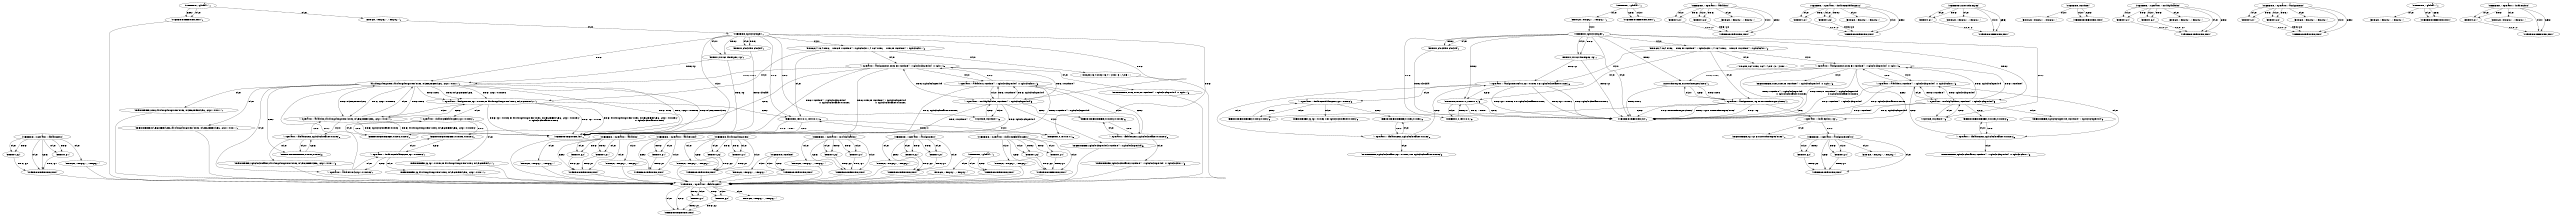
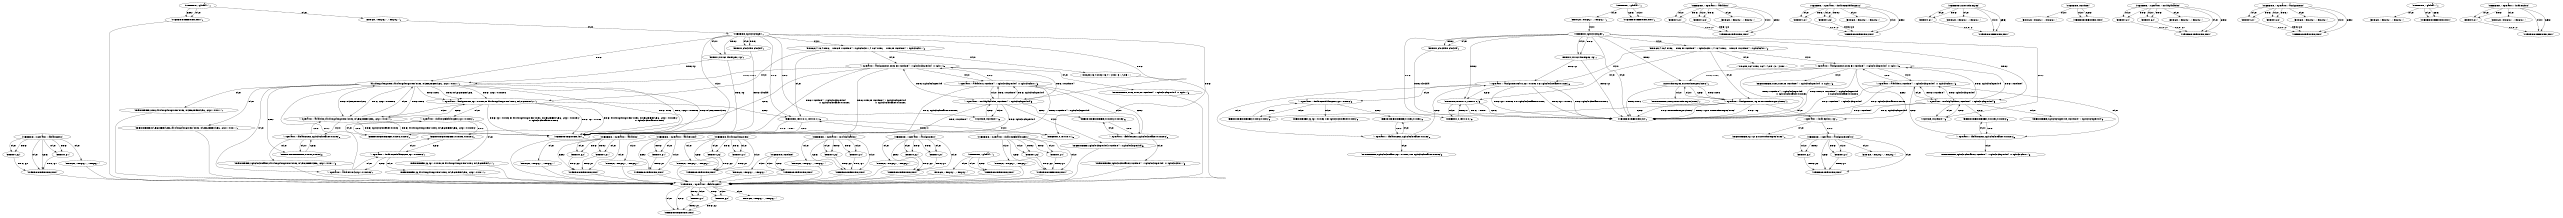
node "(IDENTIFIER,nsec,ns_to_timespec(nsec))": added
edge "(<operator>.assignment,*tp = ns_to_timespec(nsec))" -> "(<operator>.indirection,*tp)": label "SEC: " -> "AST: "
